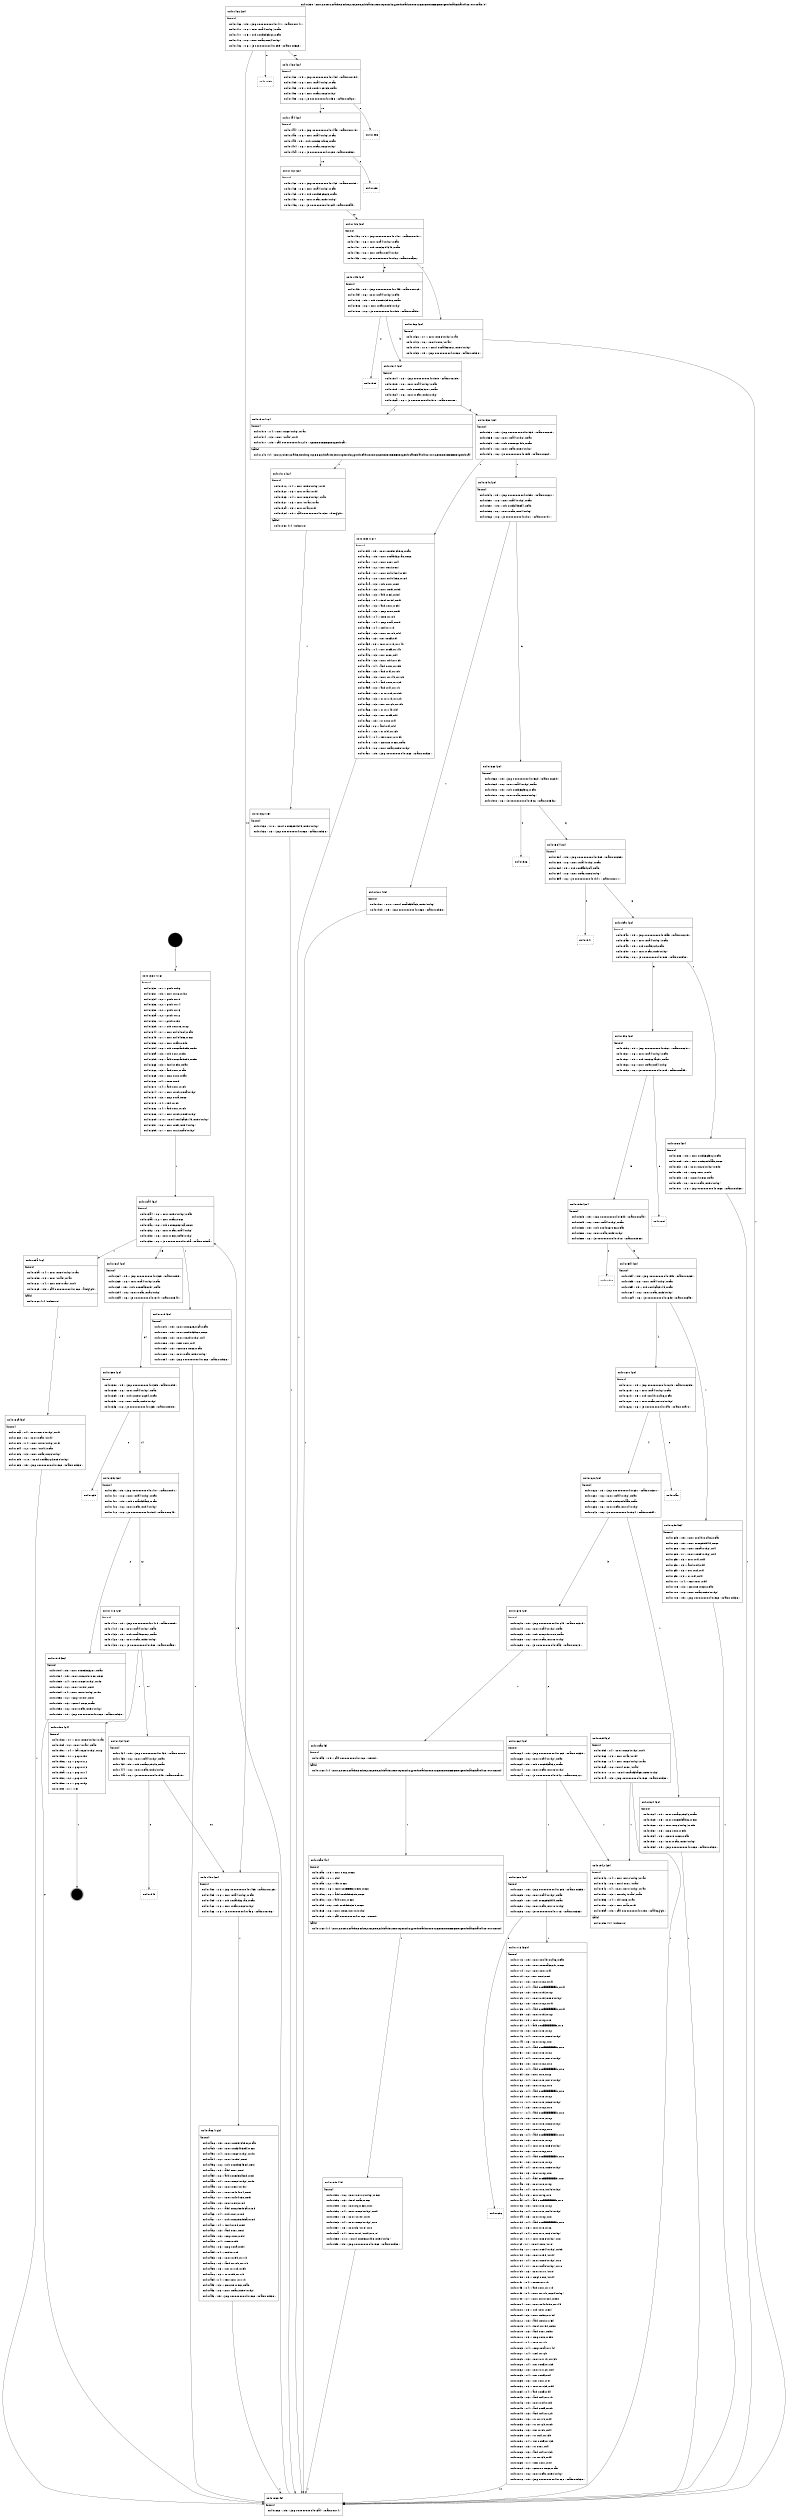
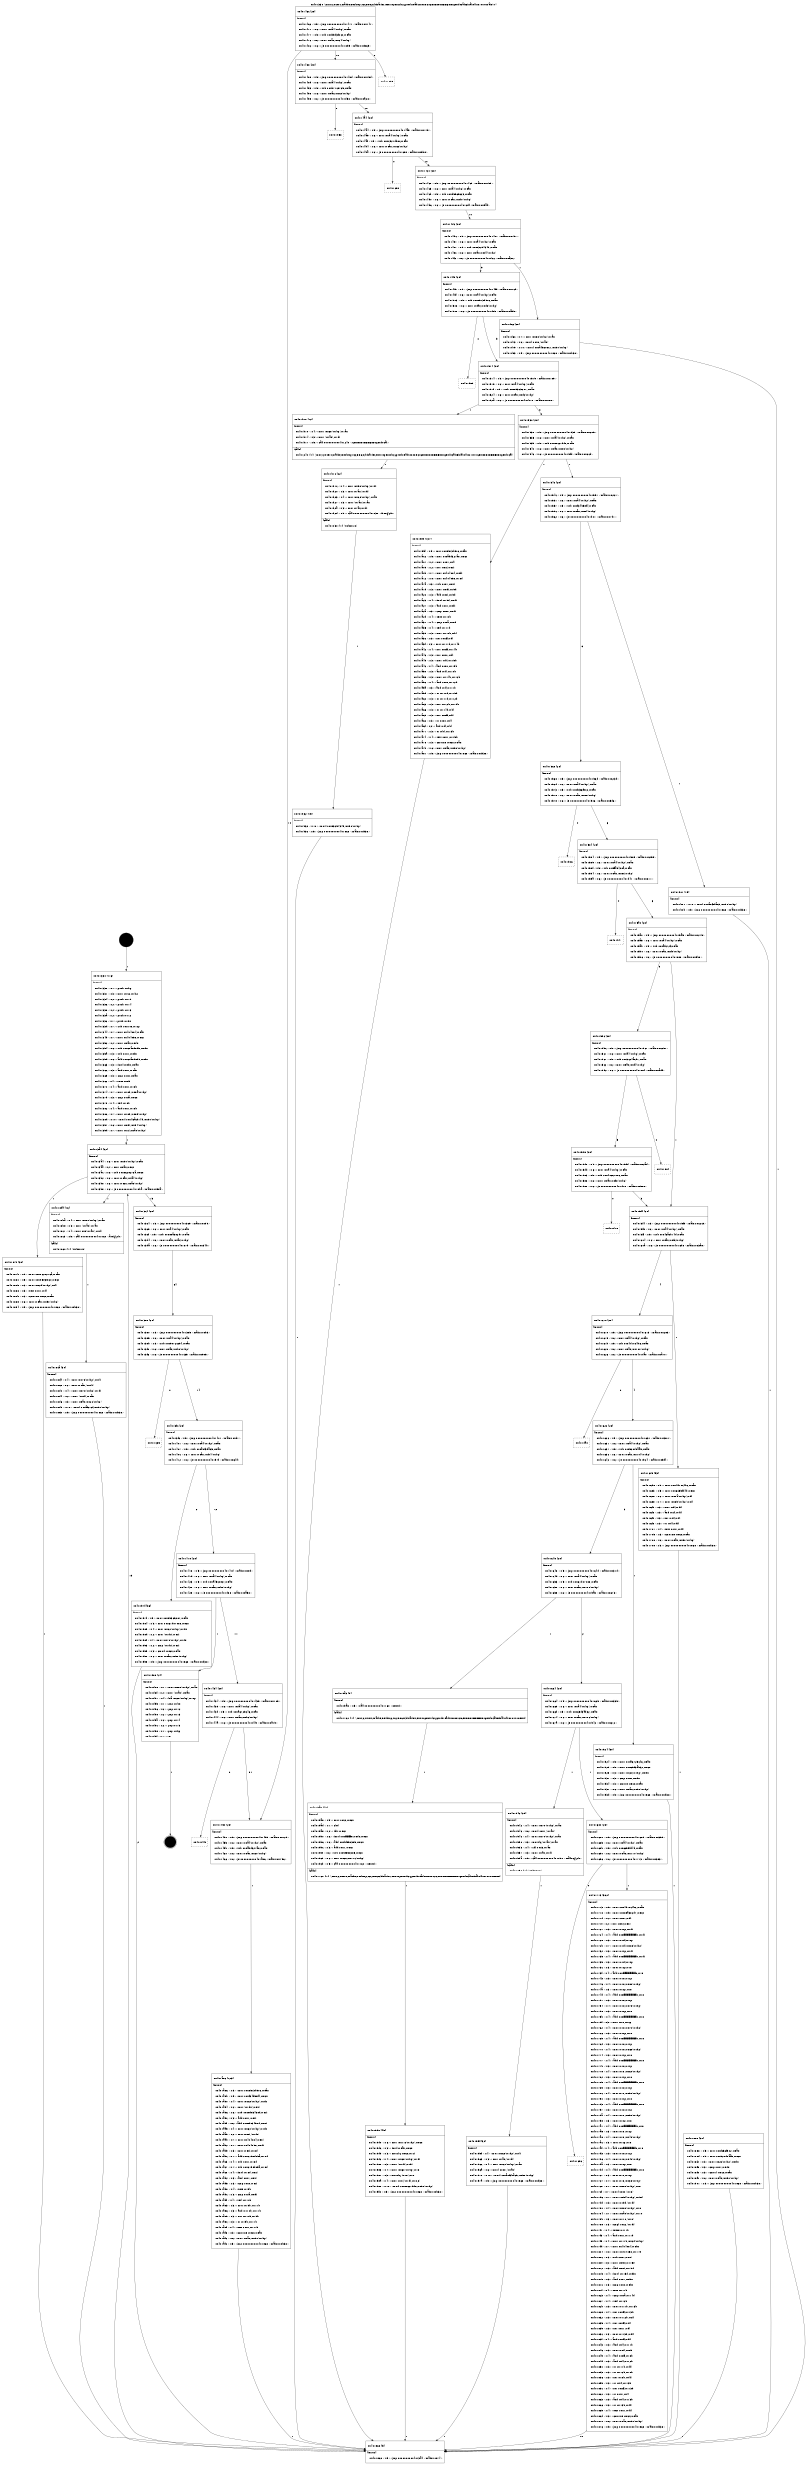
edge "0x4015a0 [28]" -> "0x4018e8 [30]": now "0x4015a0 [28]" -> "0x4015f4 [28]"
edge "0x40195f [32]" -> "0x401942 [29]": reversed
